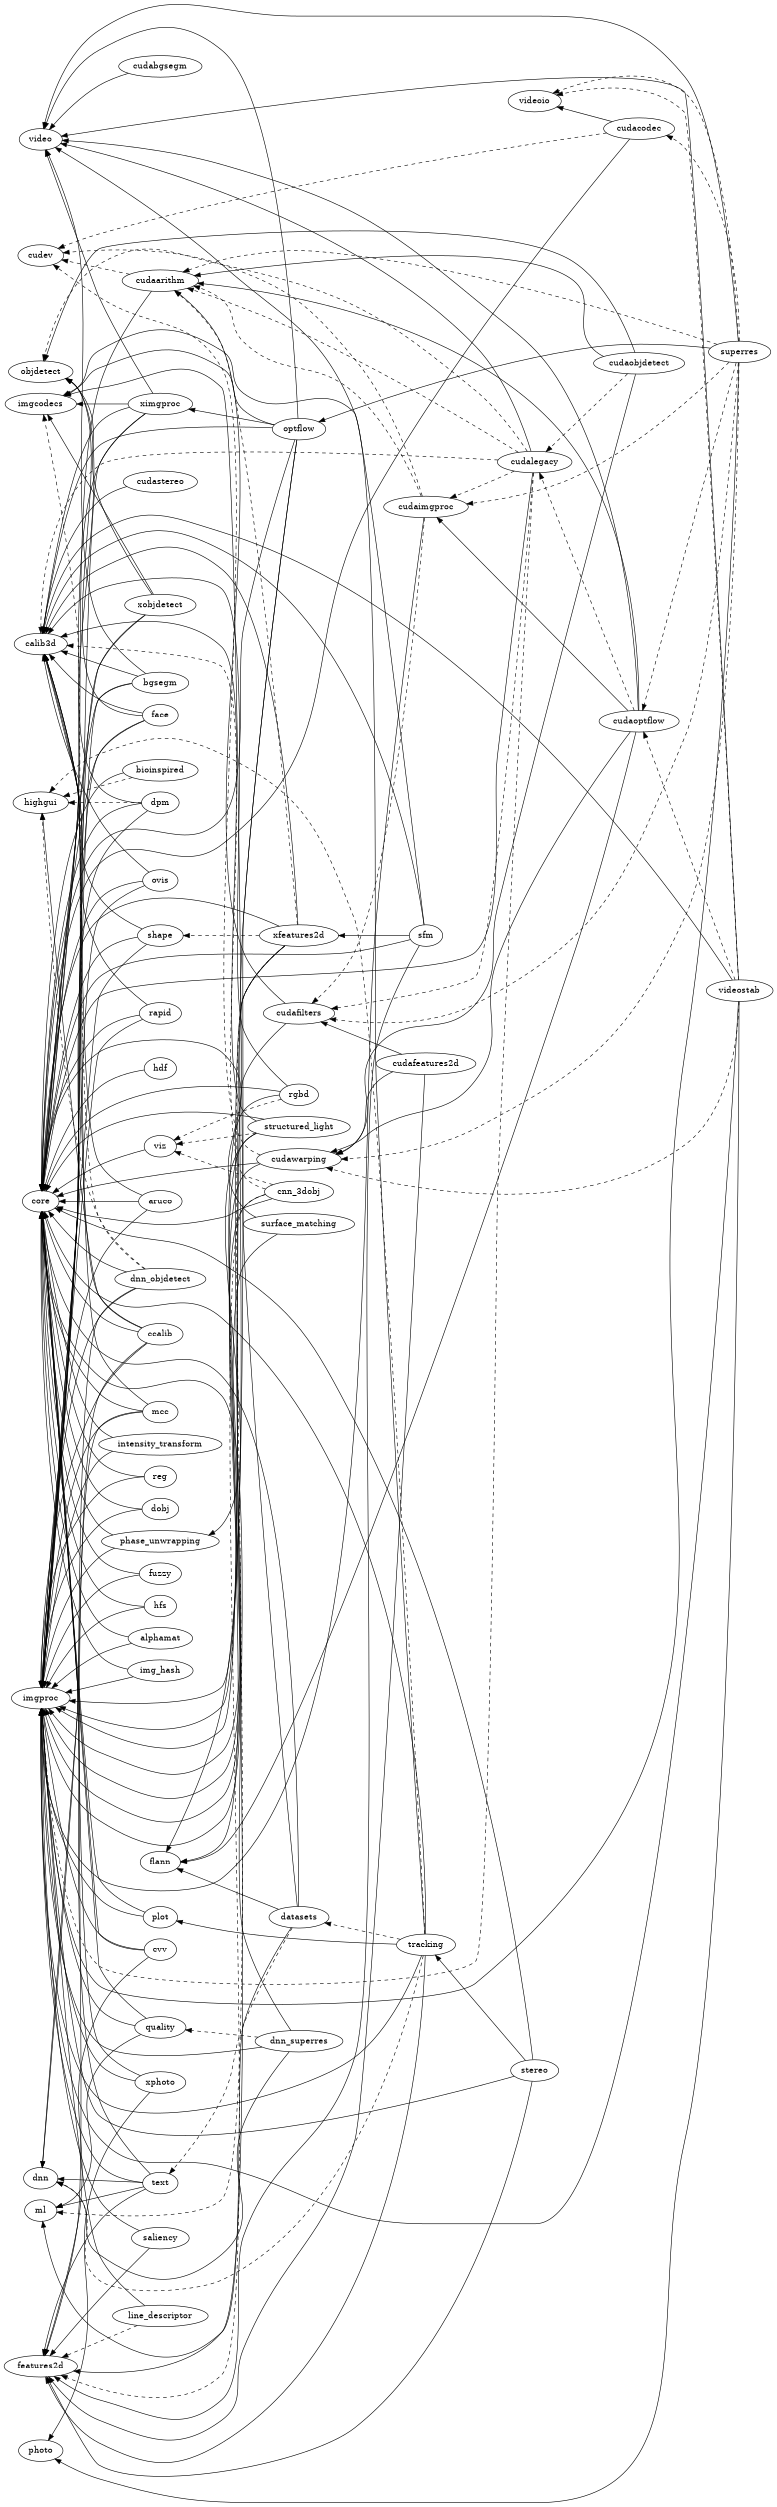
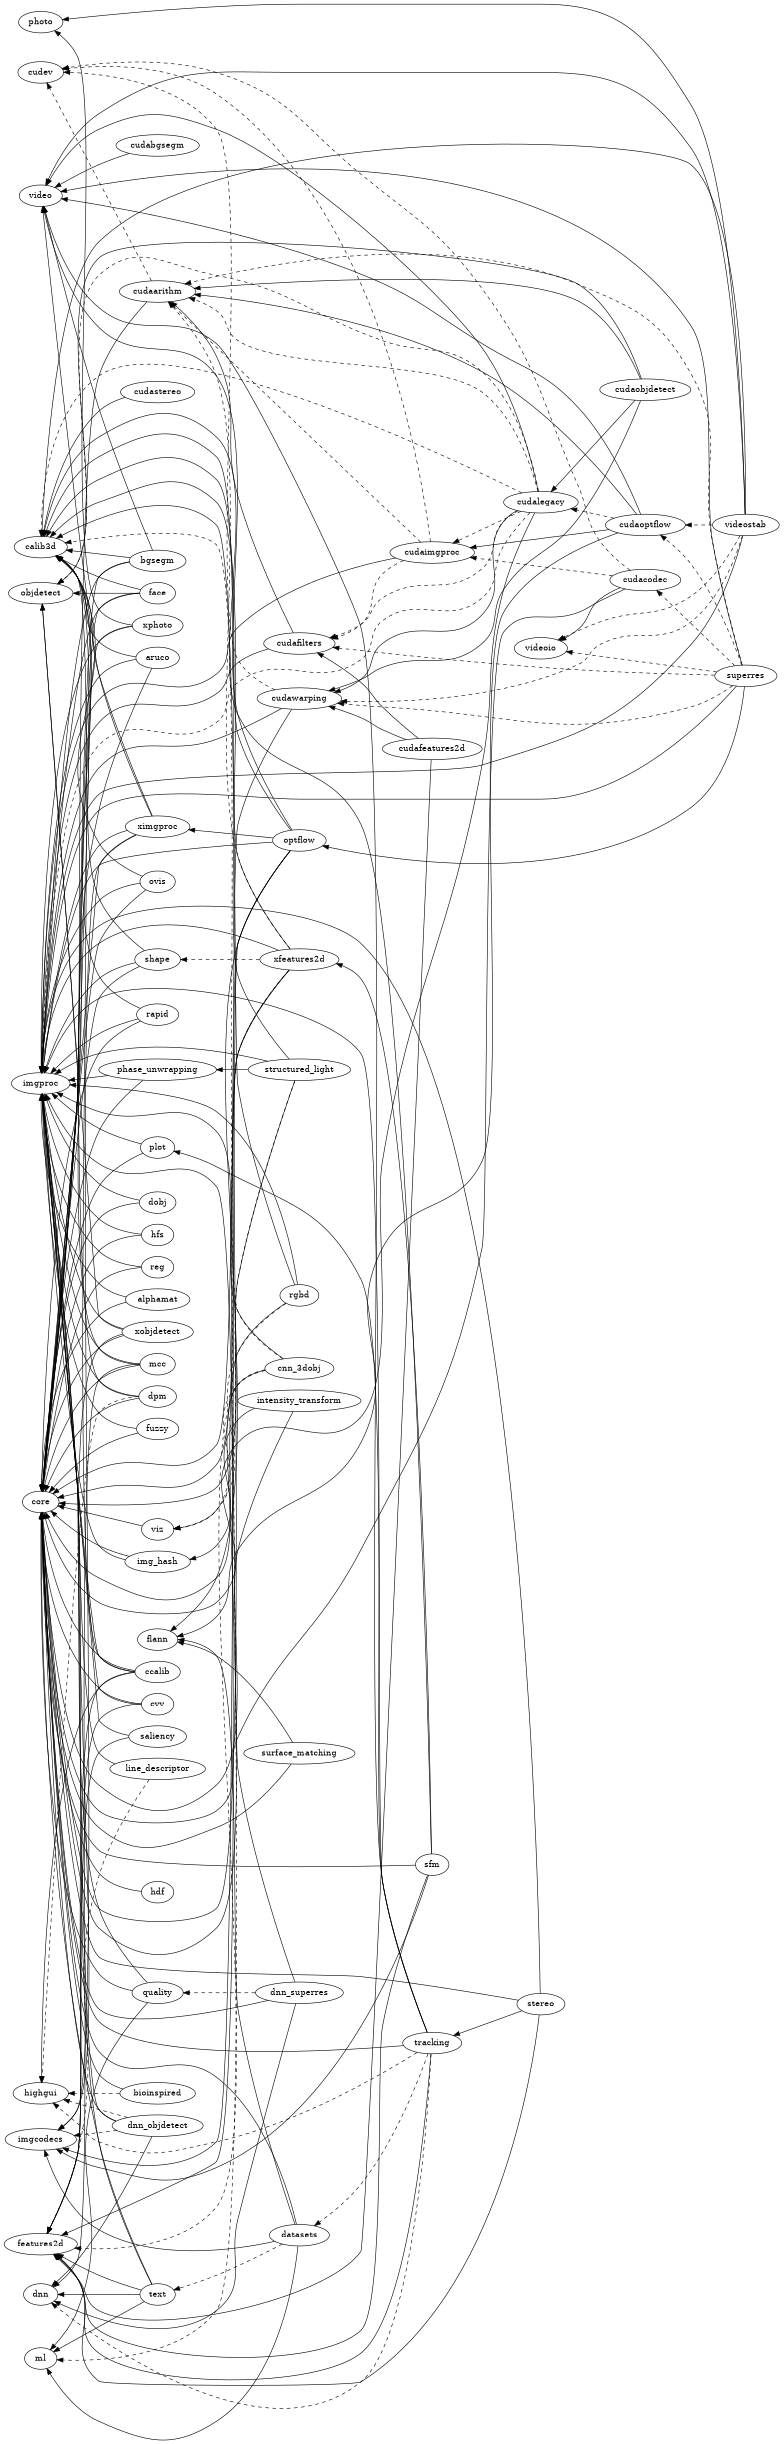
edge "cudaobjdetect" -> "cudalegacy": style dashed -> solid
edge "superres" -> "cudaimgproc": now "cudacodec" -> "cudaimgproc"
edge "cudaoptflow" -> "cudawarping": now "cudalegacy" -> "cudawarping"
edge "intensity_transform" -> "imgproc": now "intensity_transform" -> "img_hash"
